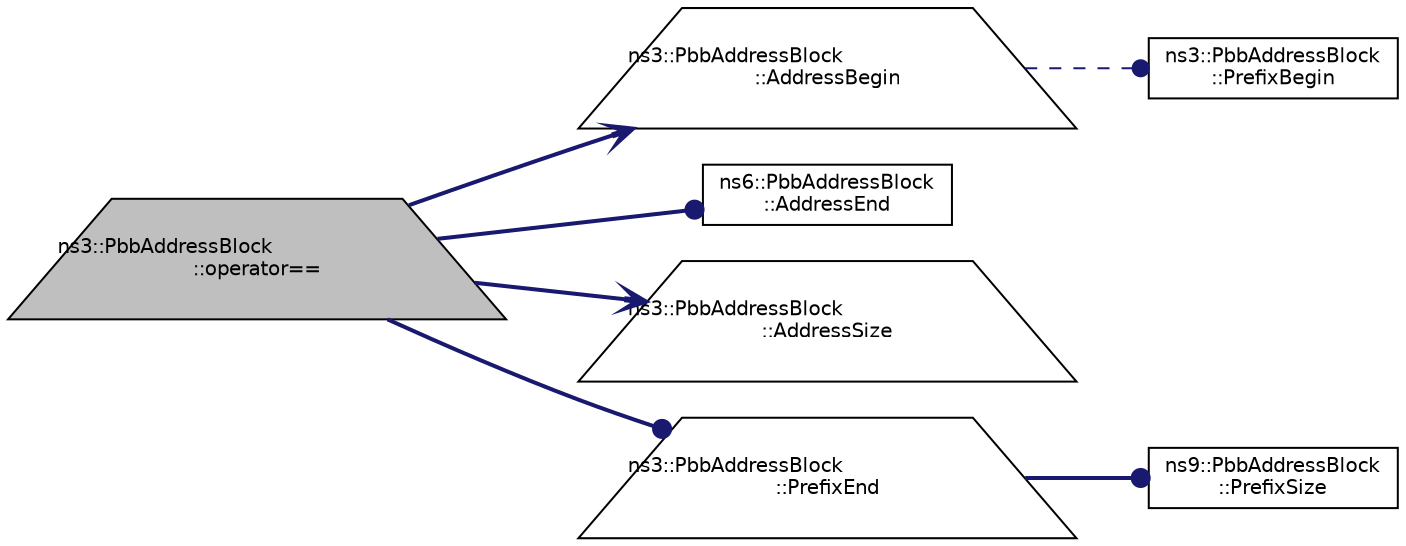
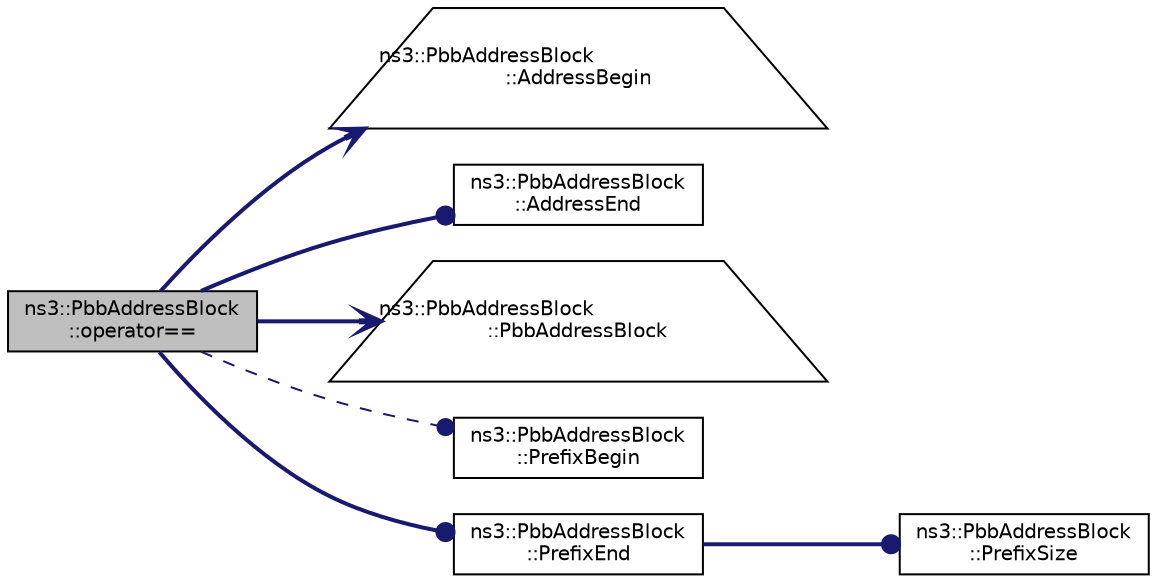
edge "ns3::PbbAddressBlock ::AddressBegin" -> "ns3::PbbAddressBlock ::PrefixBegin": now "ns3::PbbAddressBlock ::operator==" -> "ns3::PbbAddressBlock ::PrefixBegin"
node "ns6::PbbAddressBlock ::AddressEnd": label "ns6::PbbAddressBlock ::AddressEnd" -> "ns3::PbbAddressBlock ::AddressEnd"
node "ns3::PbbAddressBlock ::operator==": shape trapezium -> box
node "ns3::PbbAddressBlock ::AddressSize": label "ns3::PbbAddressBlock ::AddressSize" -> "ns3::PbbAddressBlock ::PbbAddressBlock"
node "ns3::PbbAddressBlock ::PrefixEnd": shape trapezium -> box
node "ns9::PbbAddressBlock ::PrefixSize": label "ns9::PbbAddressBlock ::PrefixSize" -> "ns3::PbbAddressBlock ::PrefixSize"
